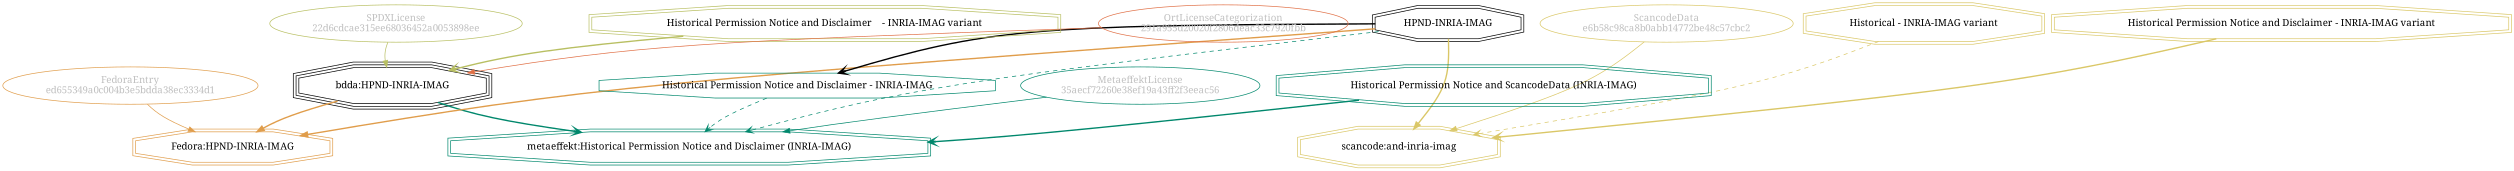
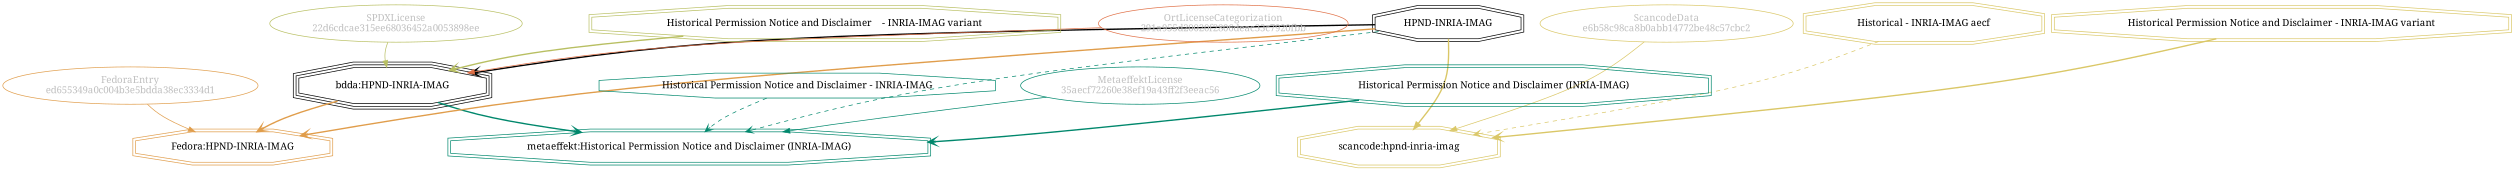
node "Historical - INRIA-IMAG variant": label "Historical - INRIA-IMAG variant" -> "Historical - INRIA-IMAG aecf"
edge "HPND-INRIA-IMAG" -> "Historical Permission Notice and Disclaimer - INRIA-IMAG": now "HPND-INRIA-IMAG" -> "bdda:HPND-INRIA-IMAG"
edge "HPND-INRIA-IMAG" -> "Fedora:HPND-INRIA-IMAG": arrowhead normal -> vee
node "Historical Permission Notice and ScancodeData (INRIA-IMAG)": label "Historical Permission Notice and ScancodeData (INRIA-IMAG)" -> "Historical Permission Notice and Disclaimer (INRIA-IMAG)"
edge "bdda:HPND-INRIA-IMAG" -> "Fedora:HPND-INRIA-IMAG": arrowhead normal -> vee
node "scancode:and-inria-imag": label "scancode:and-inria-imag" -> "scancode:hpnd-inria-imag"
